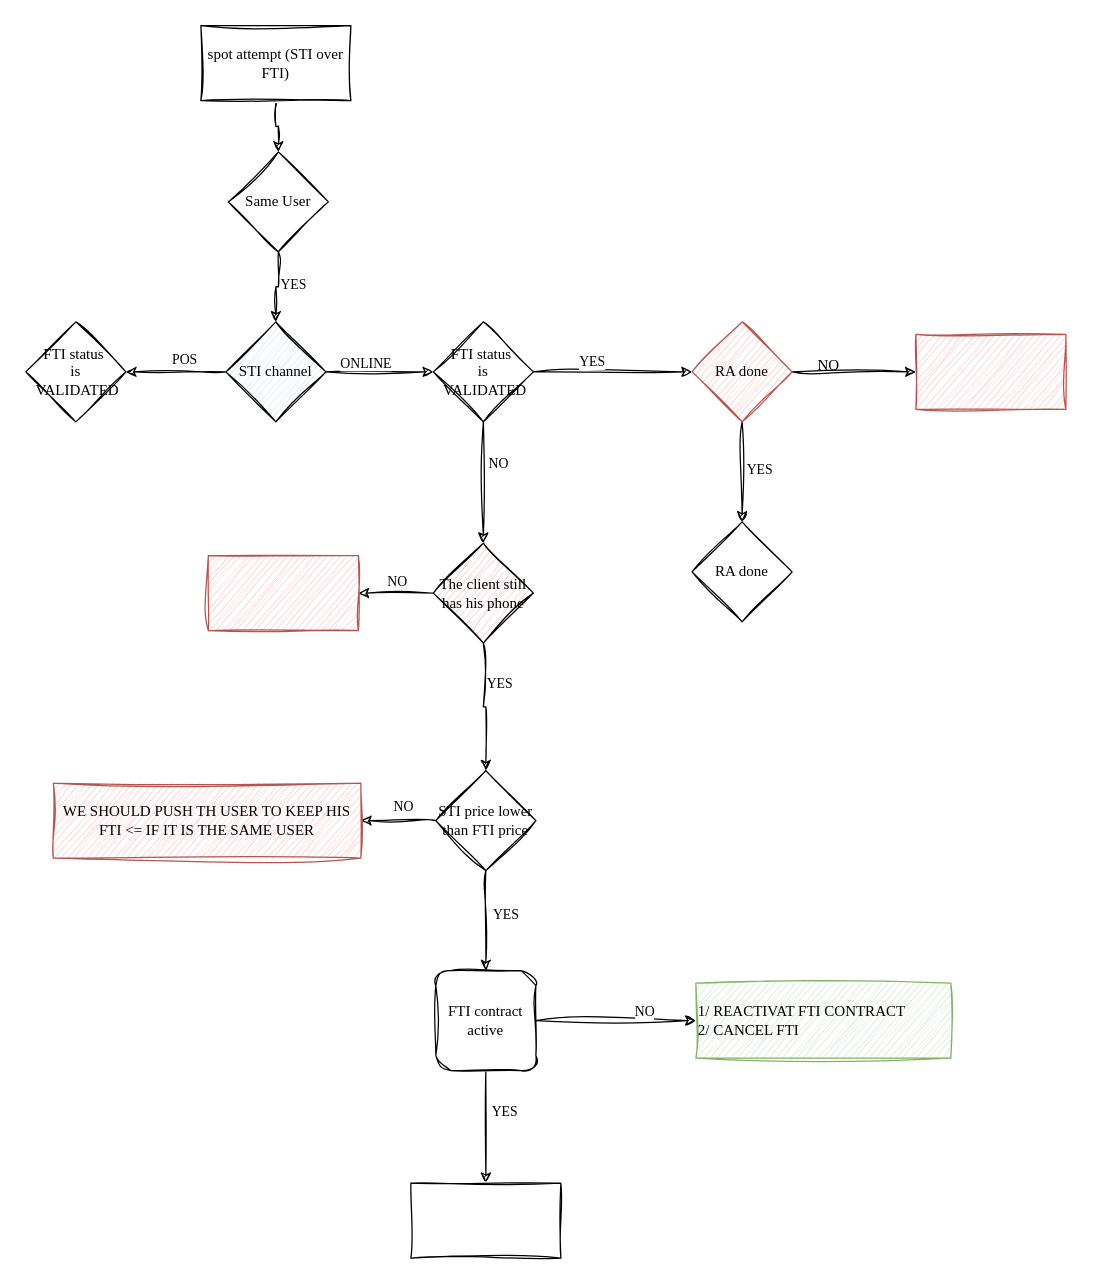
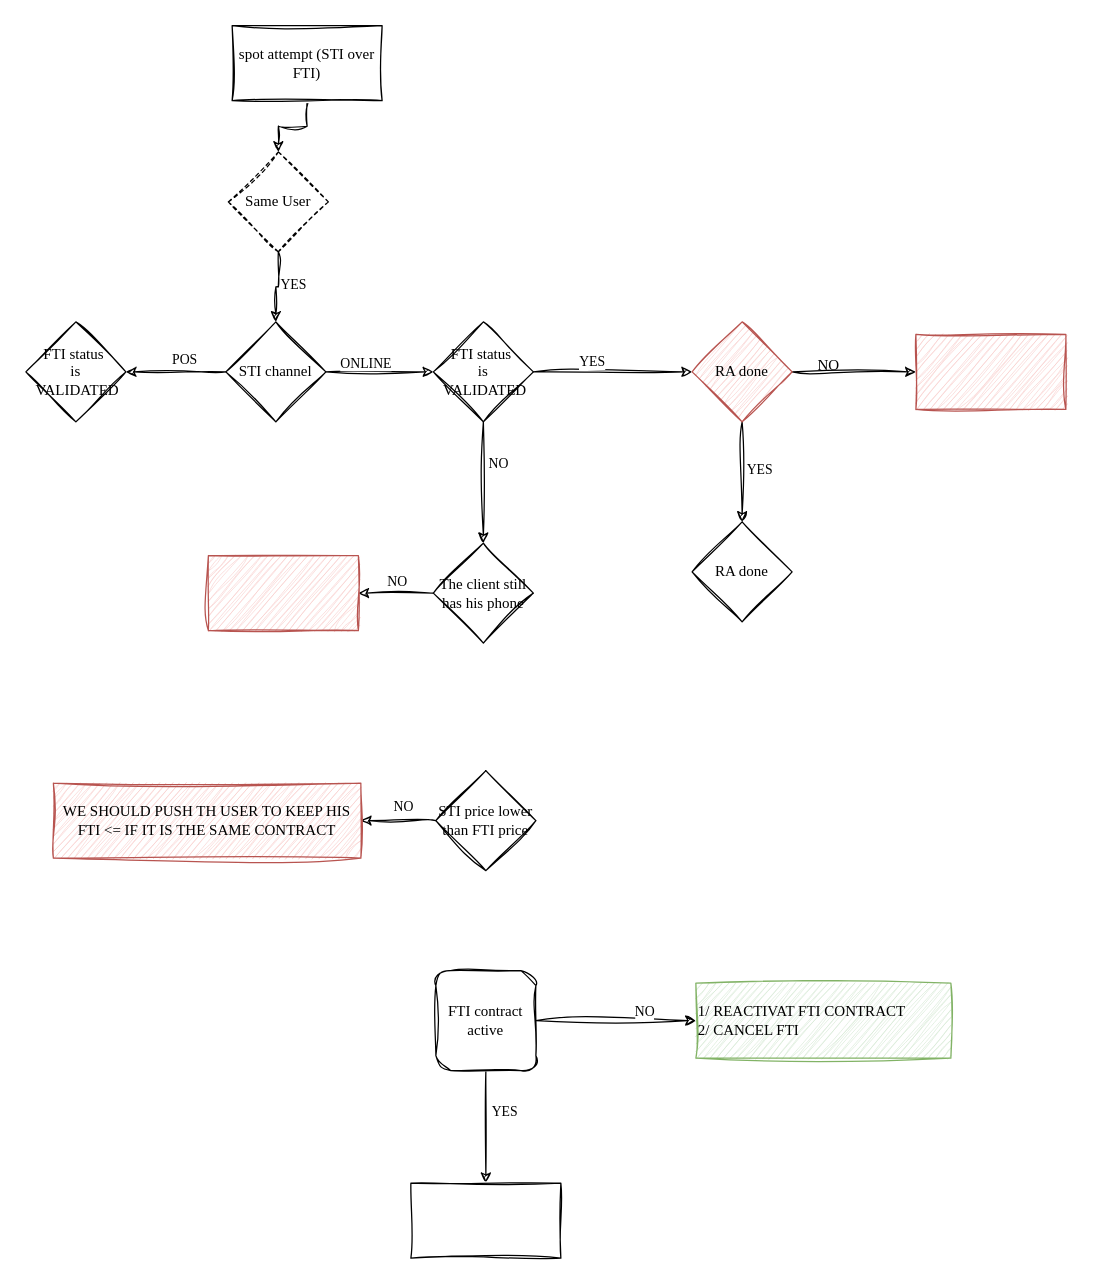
node "spot attempt (STI over FTI)": moved (276, 63) -> (307, 63)
node "Same User": style solid -> dashed
node "STI channel": fillcolor #dae8fc -> #ffffff
node "The client still has his phone": fillcolor #f8cecc -> #ffffff
edge "The client still has his phone" -> "STI price lower than FTI price": removed, label "YES"
node "WE SHOULD PUSH TH USER TO KEEP HIS FTI <= IF IT IS THE SAME USER": label "WE SHOULD PUSH TH USER TO KEEP HIS FTI <= IF IT IS THE SAME USER" -> "WE SHOULD PUSH TH USER TO KEEP HIS FTI <= IF IT IS THE SAME CONTRACT"
edge "STI price lower than FTI price" -> "FTI contract active": removed, label "YES"
